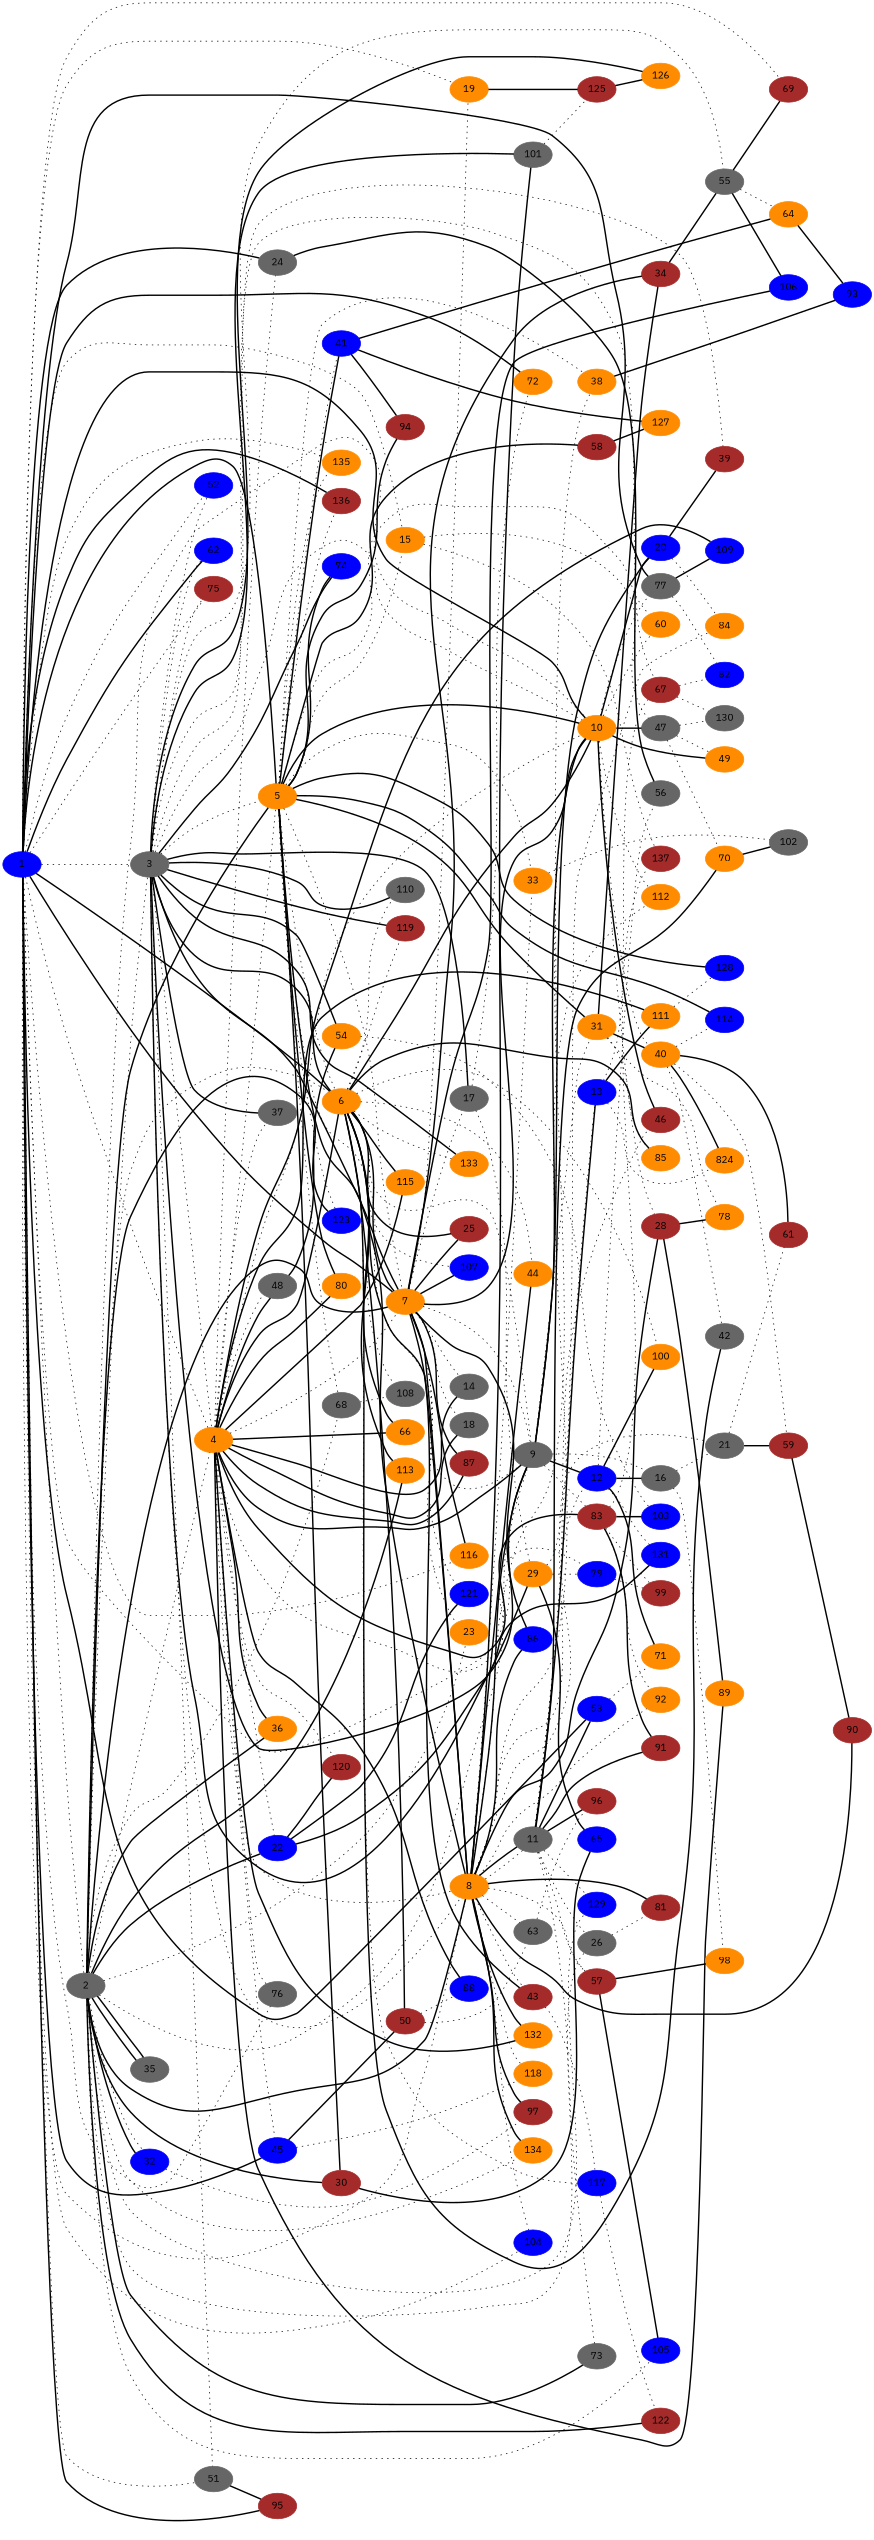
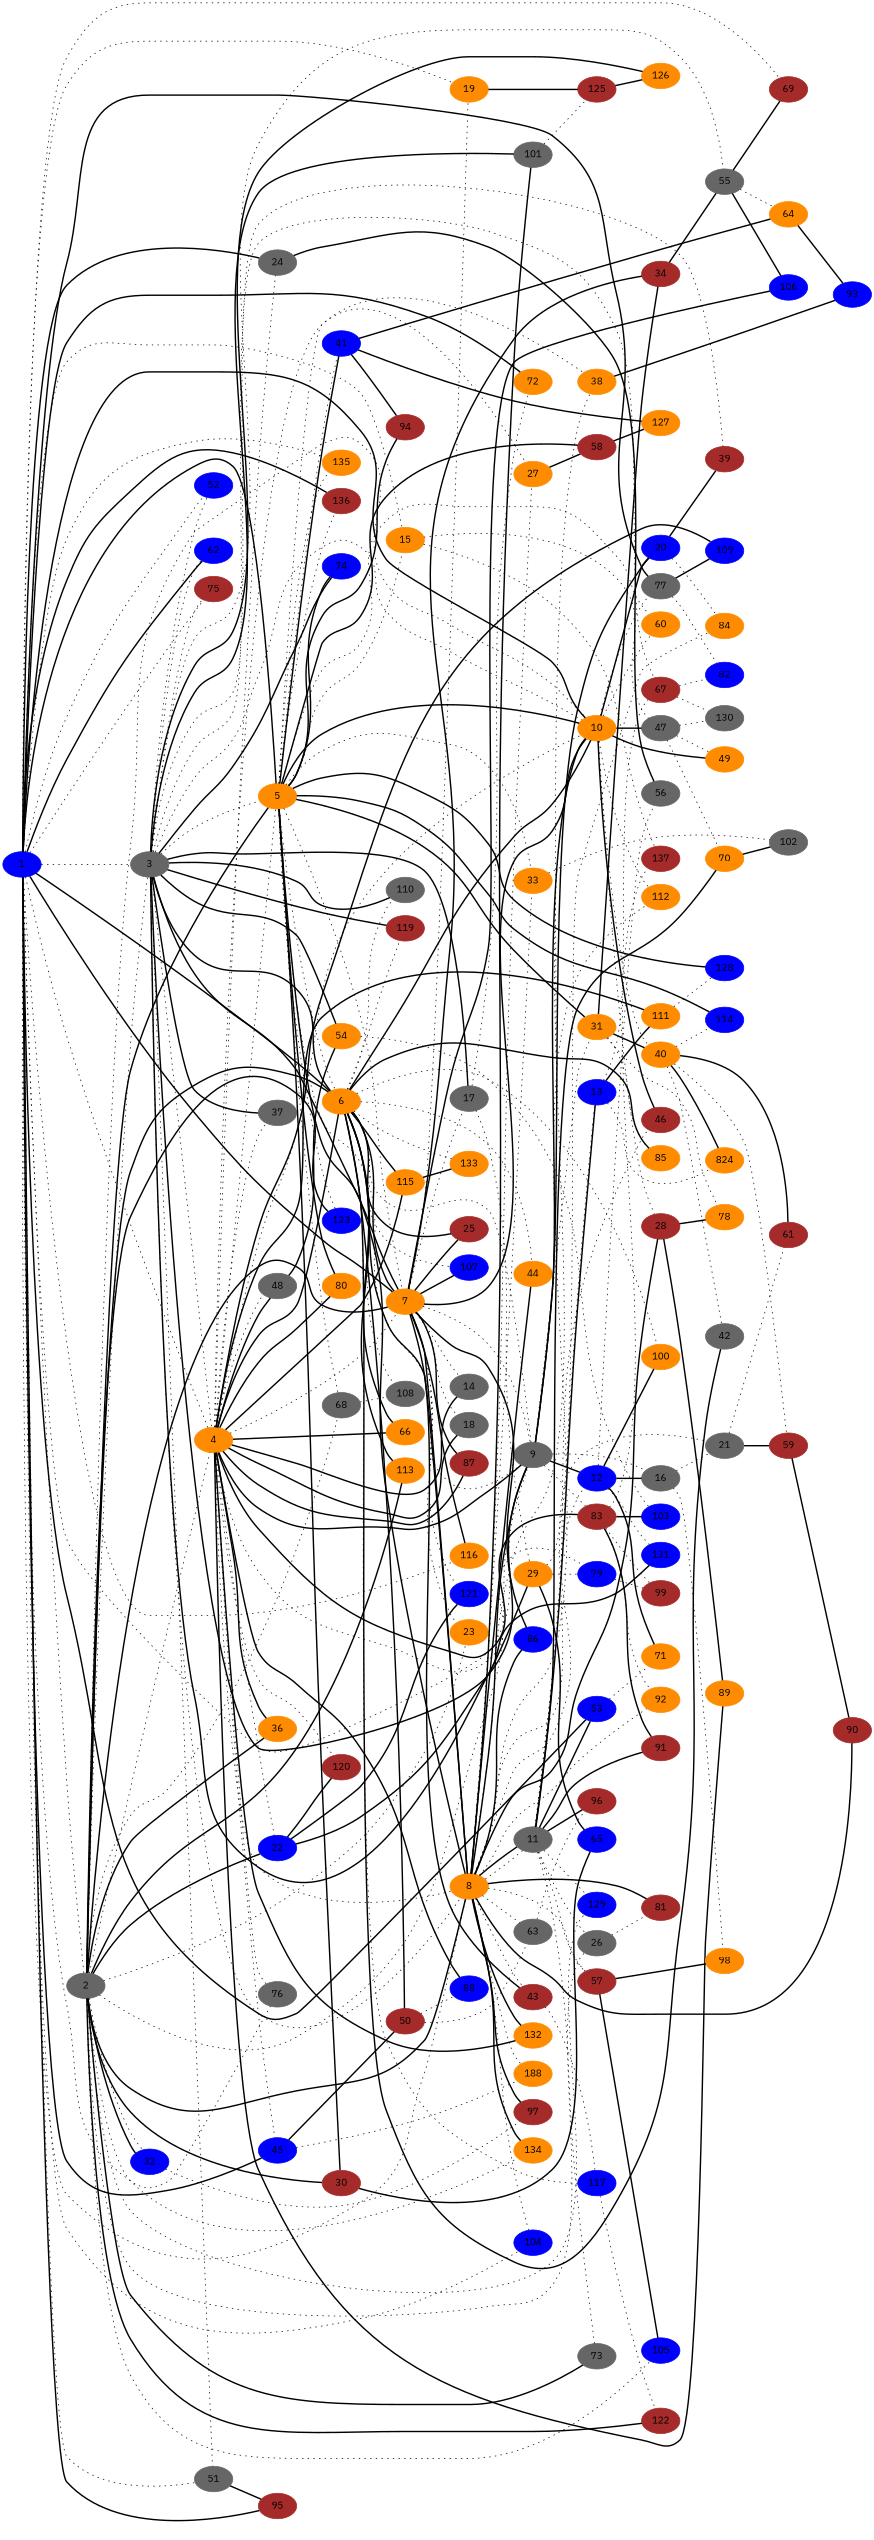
node "27": added
edge "3" -- "133": now "115" -- "133"
edge "6" -- "2": style dotted -> bold
node "35": removed
node "118": label "118" -> "188"
